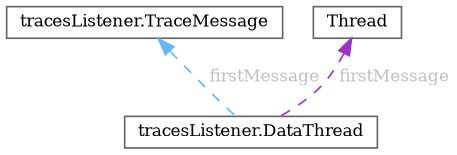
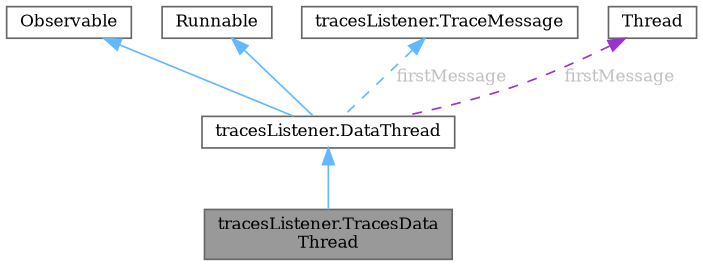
node "Observable": added
node "Runnable": added
node "tracesListener.TracesData Thread": added
